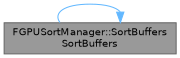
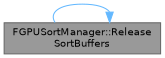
node "FGPUSortManager::SortBuffers SortBuffers": label "FGPUSortManager::SortBuffers SortBuffers" -> "FGPUSortManager::Release SortBuffers"
